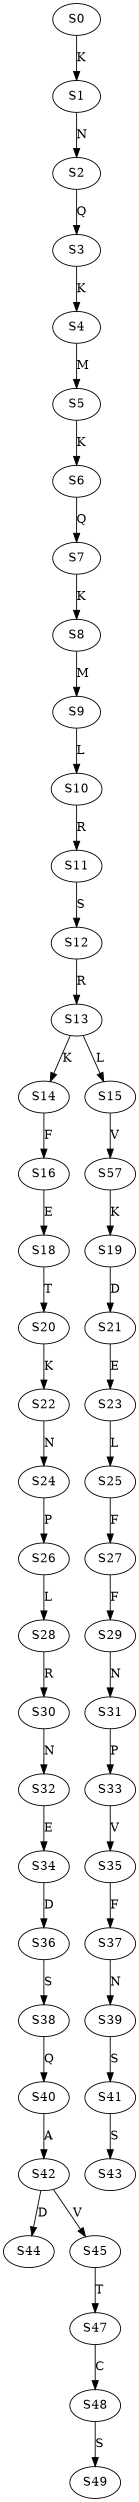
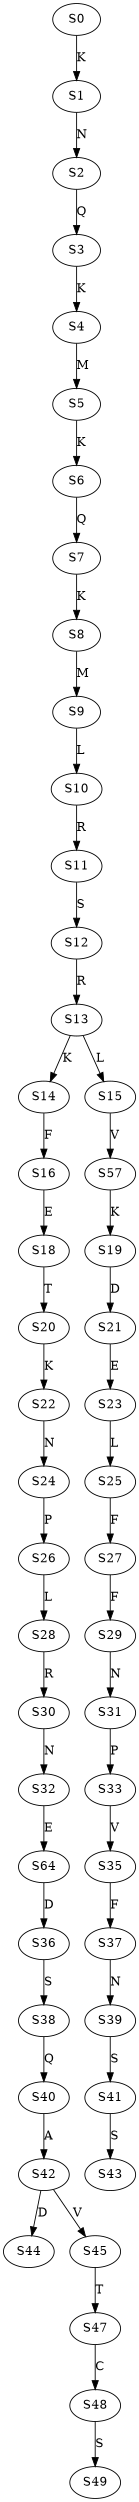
node "S34": label "S34" -> "S64"
